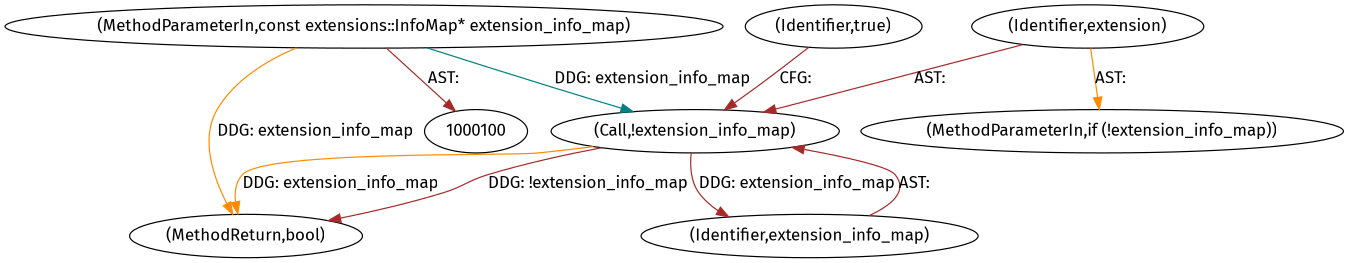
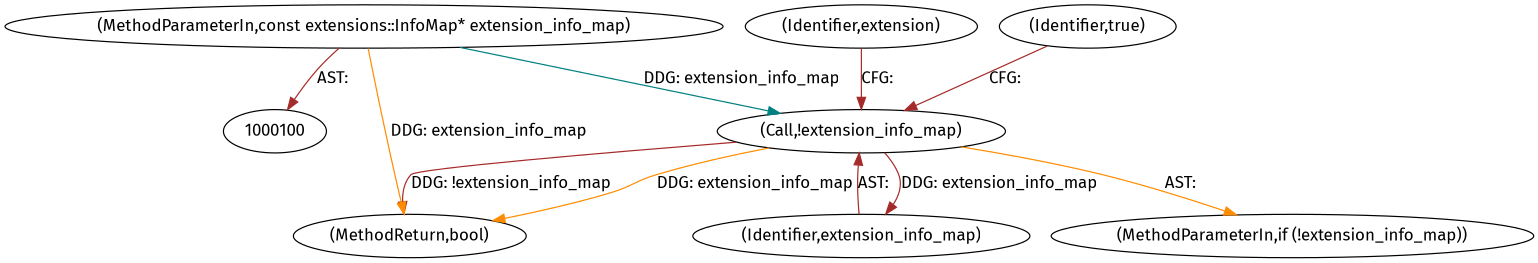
edge "(Identifier,extension)" -> "(MethodParameterIn,if (!extension_info_map))": now "(Call,!extension_info_map)" -> "(MethodParameterIn,if (!extension_info_map))"
edge "(Identifier,extension)" -> "(Call,!extension_info_map)": label "AST: " -> "CFG: "
